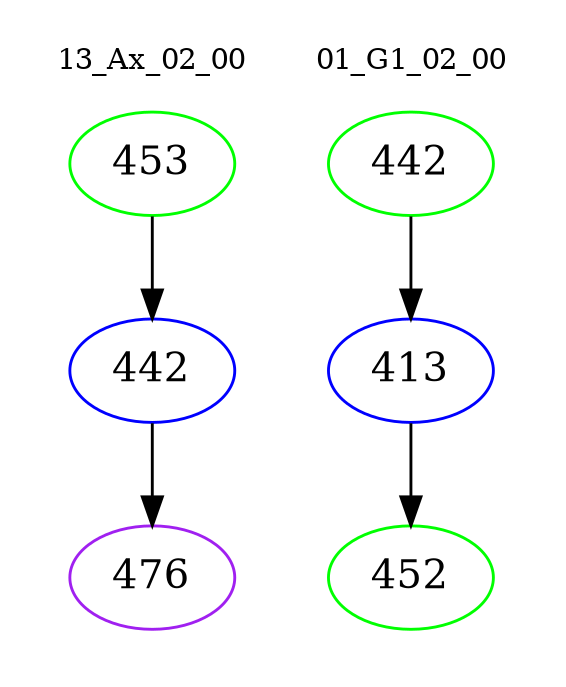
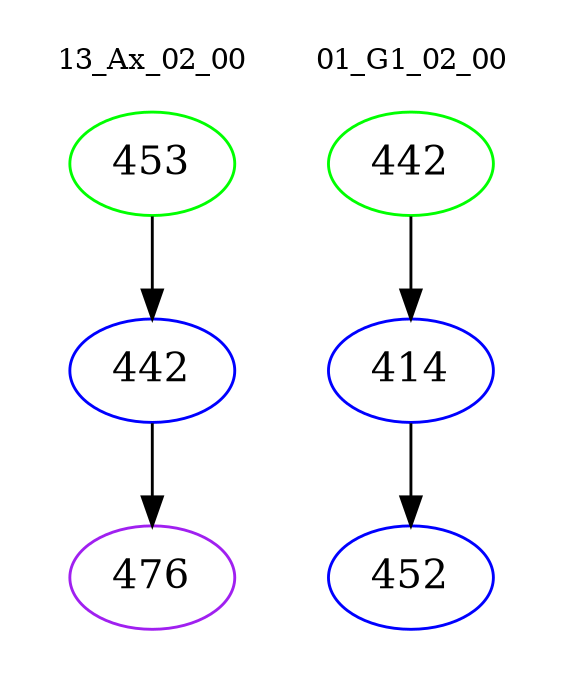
node "413": label "413" -> "414"
node "452": color green -> blue
